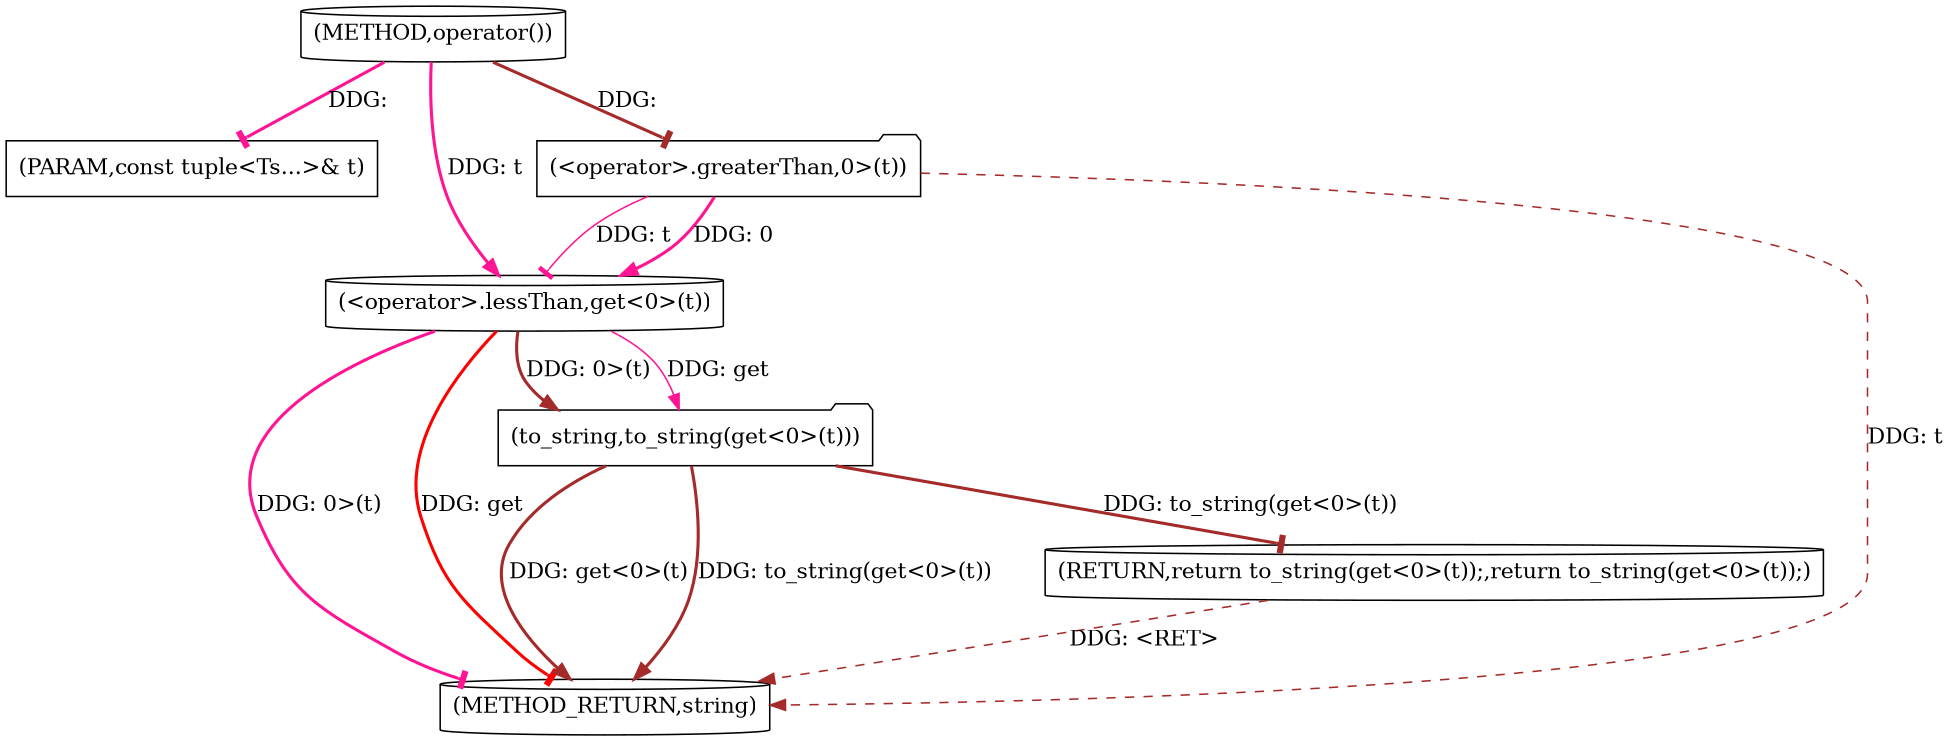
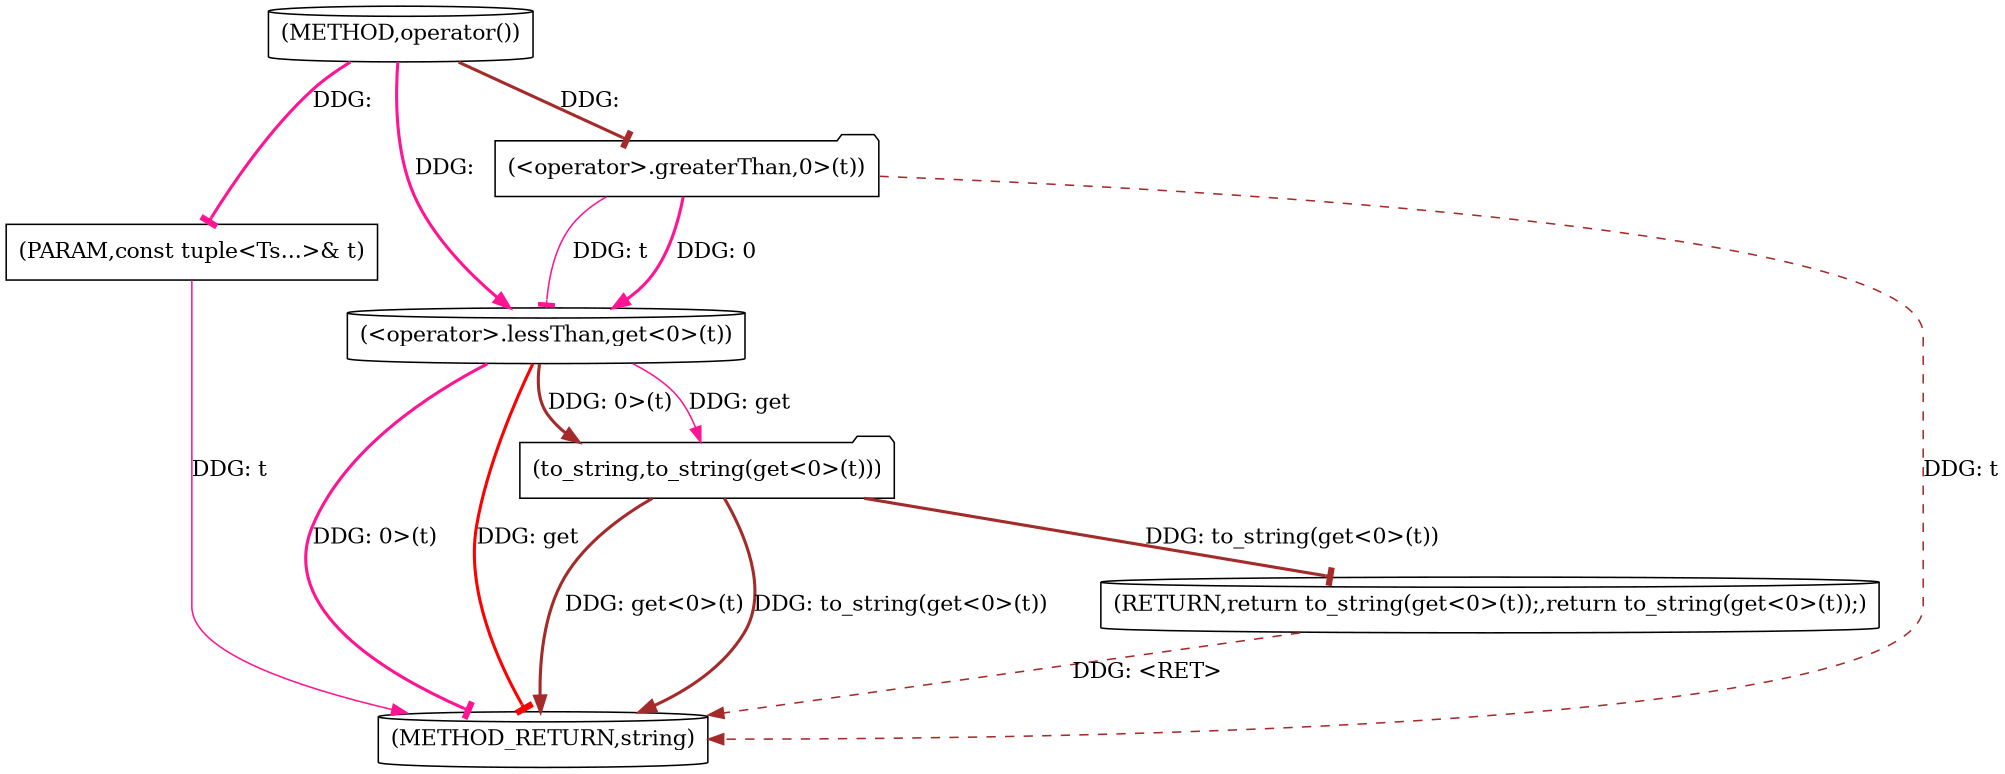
edge "(METHOD,operator())" -> "(<operator>.lessThan,get<0>(t))": label "DDG: t" -> "DDG: "
edge "(PARAM,const tuple<Ts...>& t)" -> "(METHOD_RETURN,string)": added, label "DDG: t"
